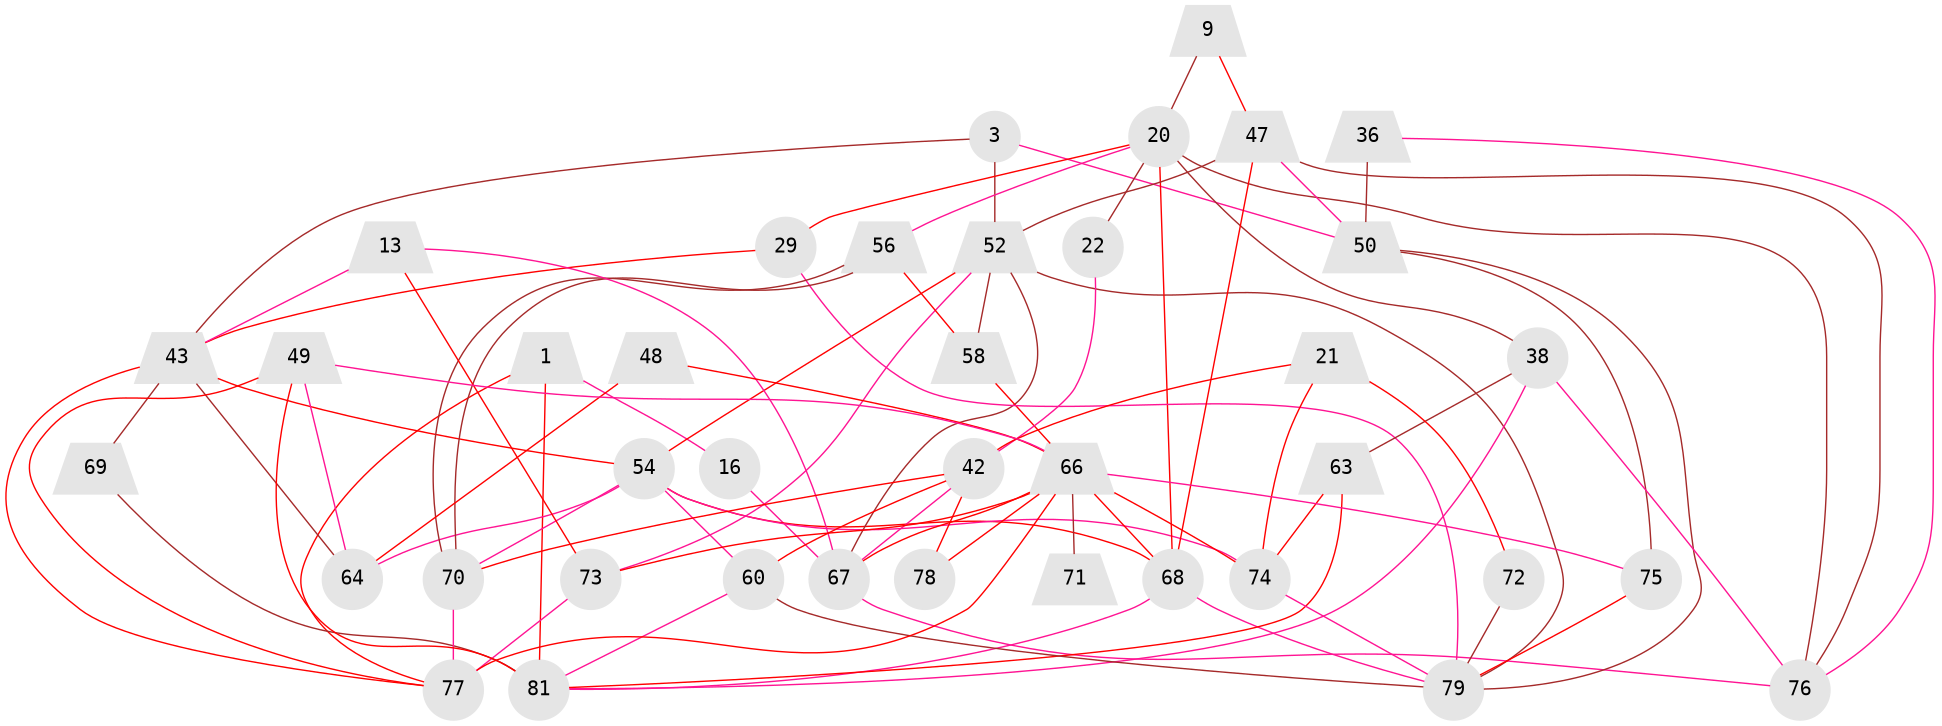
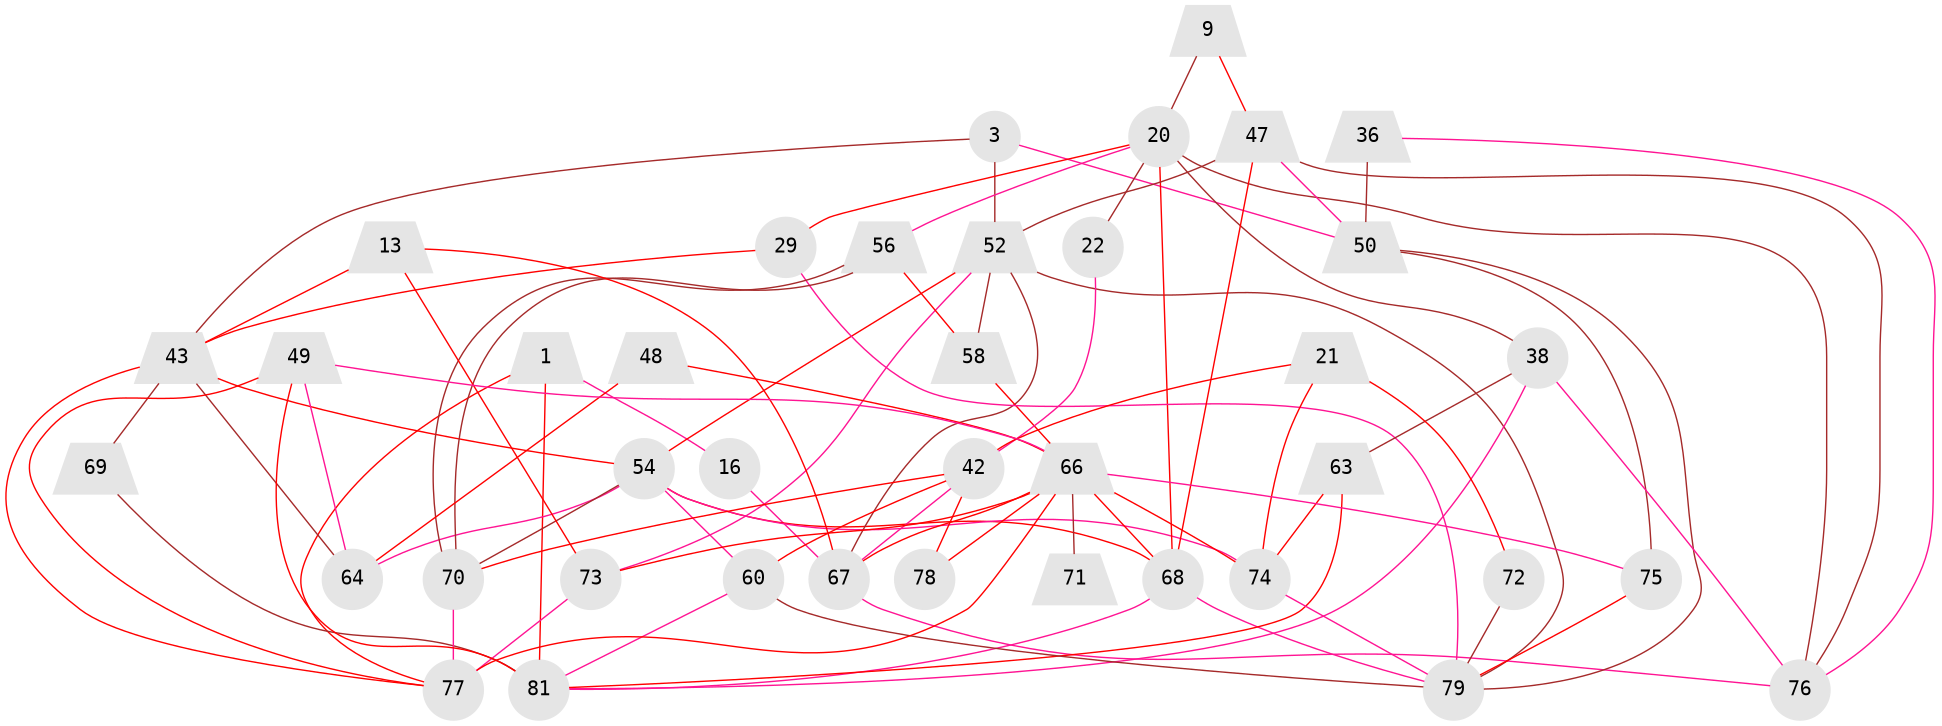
edge "13" -- "43": color deeppink -> red
edge "13" -- "67": color deeppink -> red
edge "54" -- "70": color deeppink -> brown
